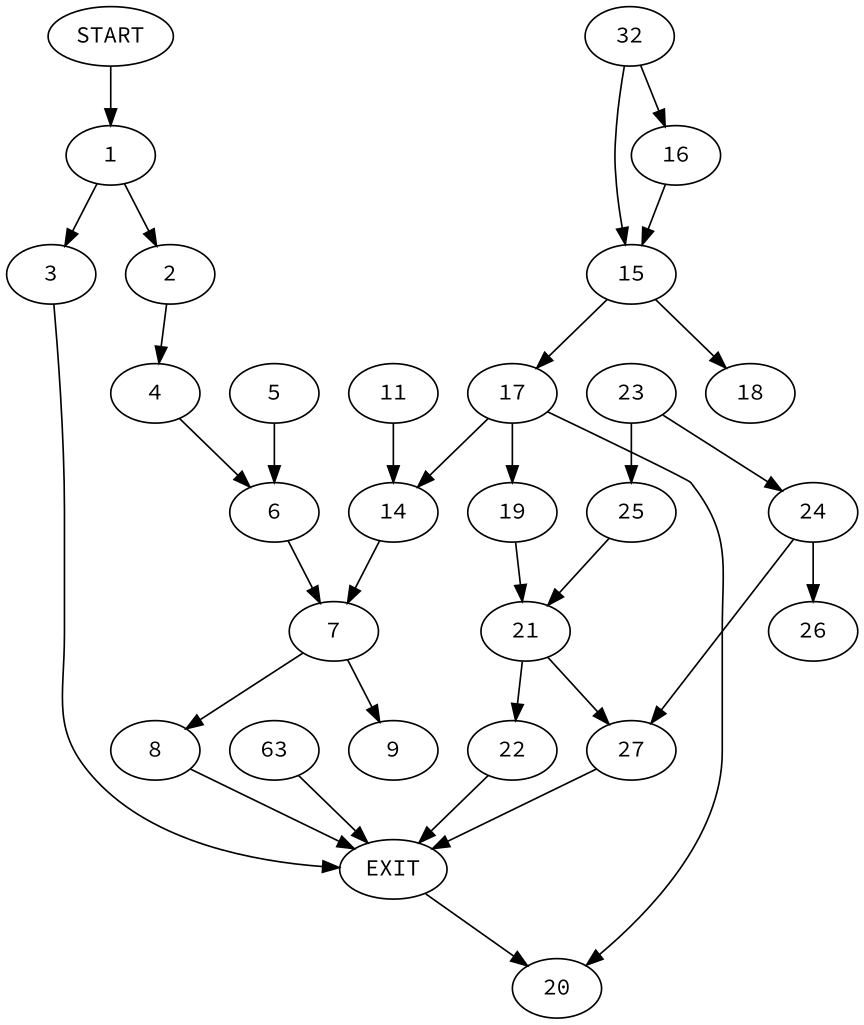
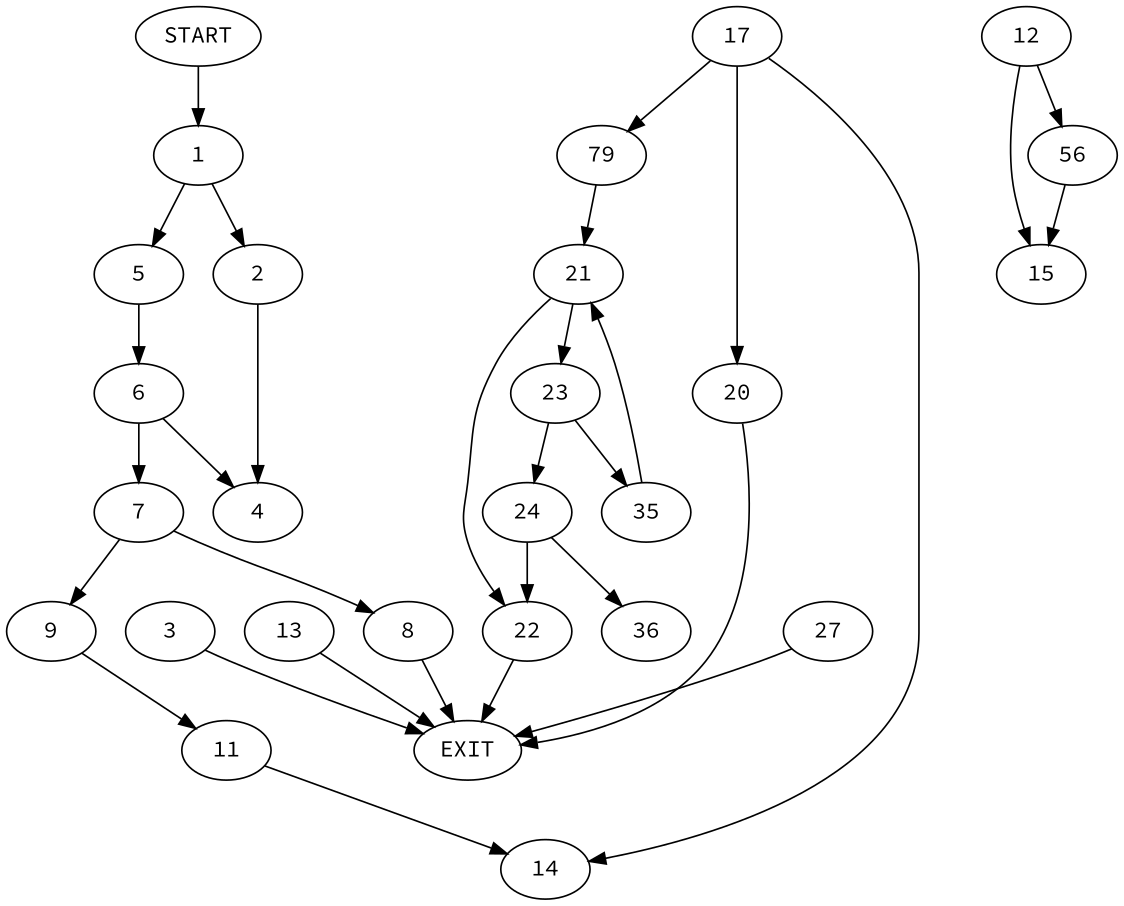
node "32": label "32" -> "12"
node "16": label "16" -> "56"
edge "1" -> "3": now "1" -> "5"
edge "15" -> "17": removed
node "18": removed
edge "4" -> "6": reversed
node "19": label "19" -> "79"
node "25": label "25" -> "35"
edge "14" -> "7": removed
edge "24" -> "27": now "24" -> "22"
node "26": label "26" -> "36"
edge "21" -> "27": now "21" -> "23"
edge "9" -> "11": added
node "63": label "63" -> "13"
edge "EXIT" -> "20": reversed
